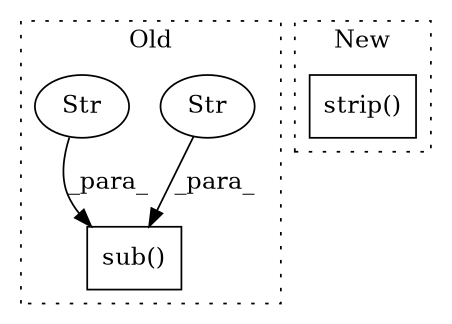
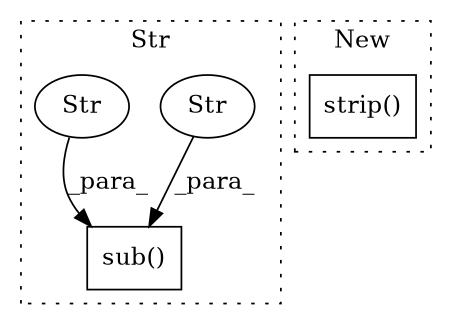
cluster "Old": label "Old" -> "Str"
